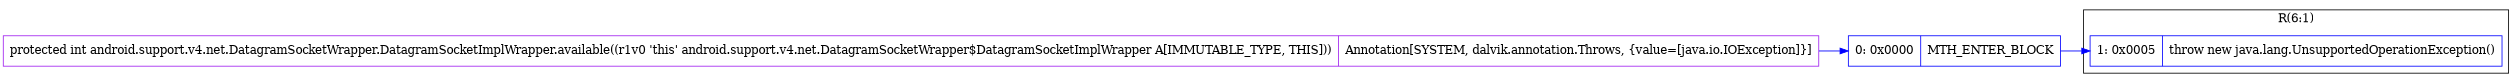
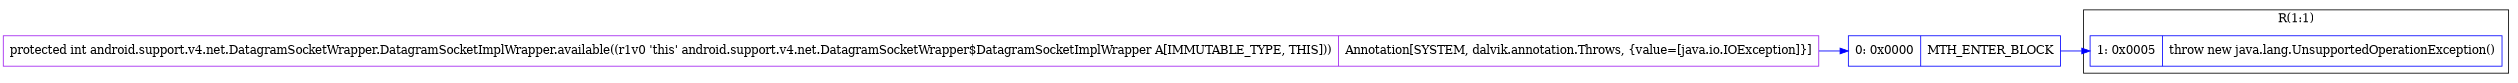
cluster "R(6:1)": label "R(6:1)" -> "R(1:1)"
